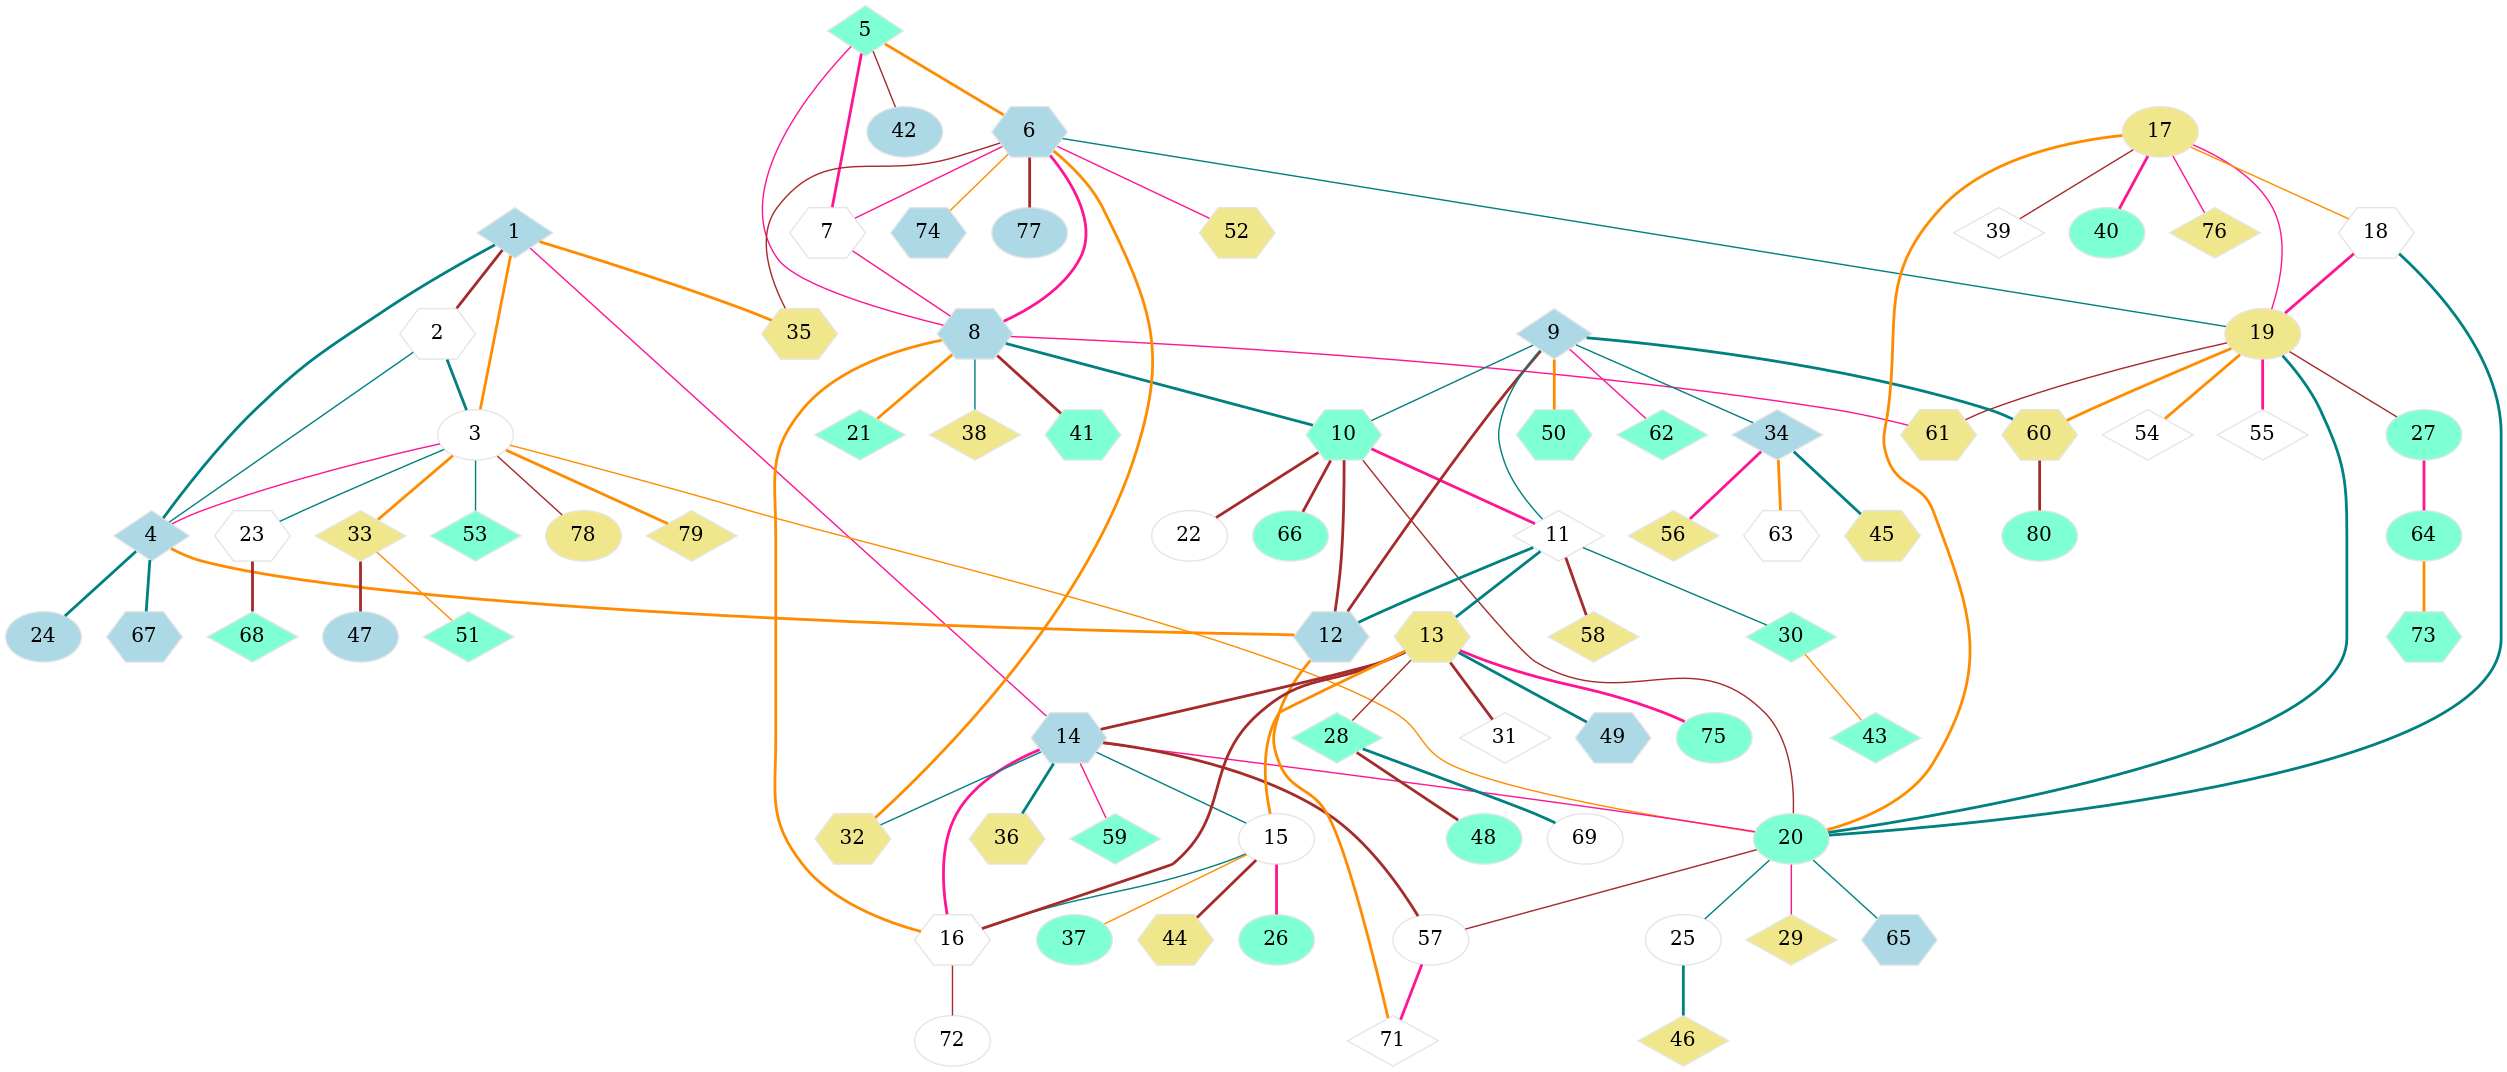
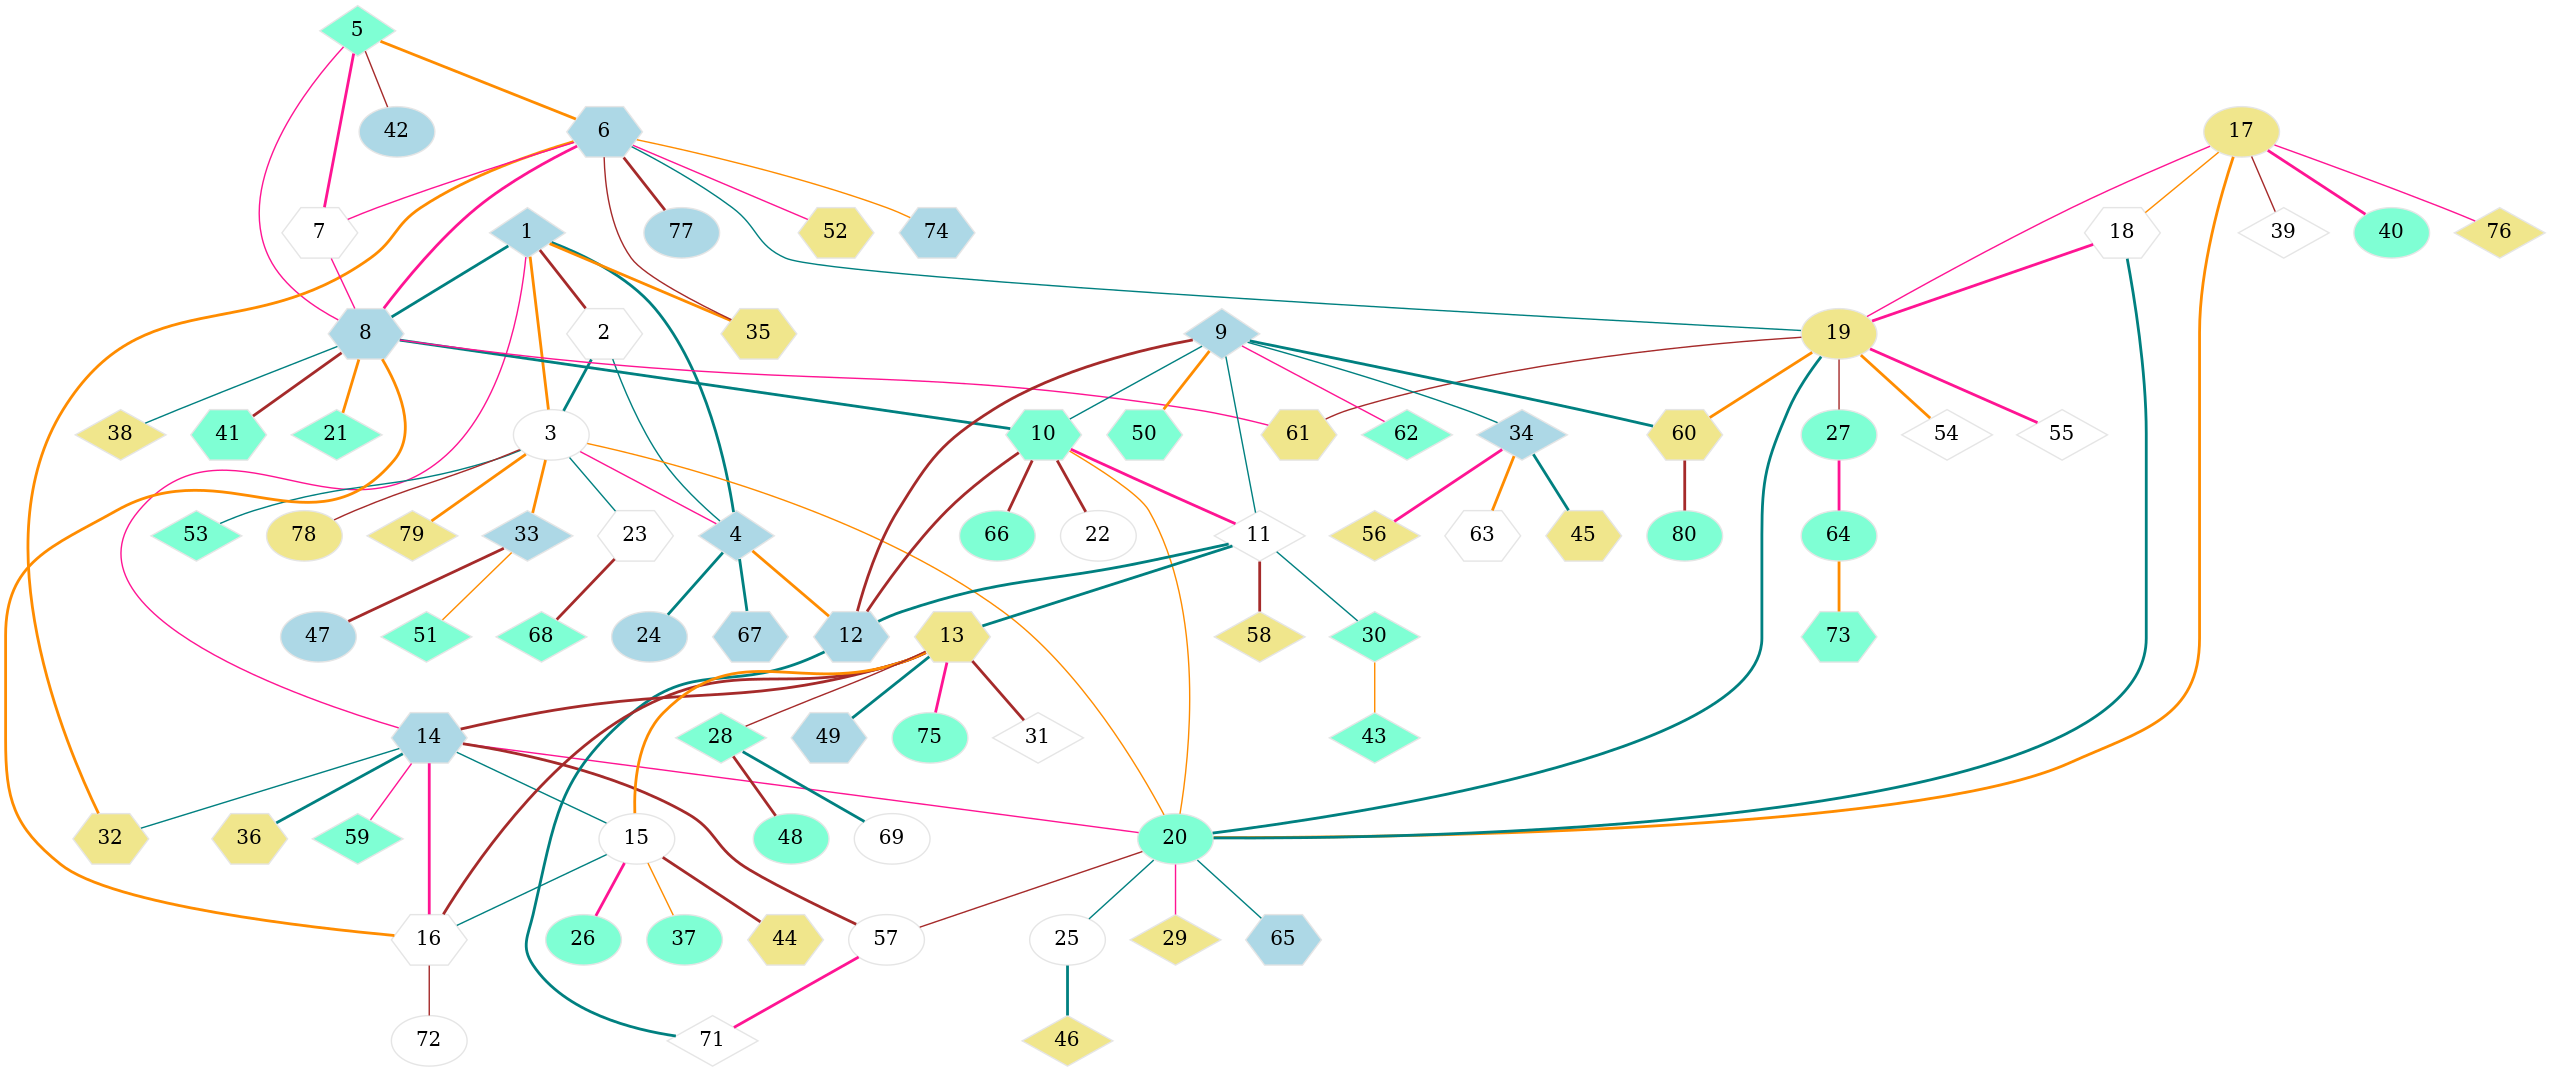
edge "1" -- "8": added
node "33": fillcolor khaki -> lightblue
edge "10" -- "20": color brown -> darkorange
edge "12" -- "71": color darkorange -> teal
